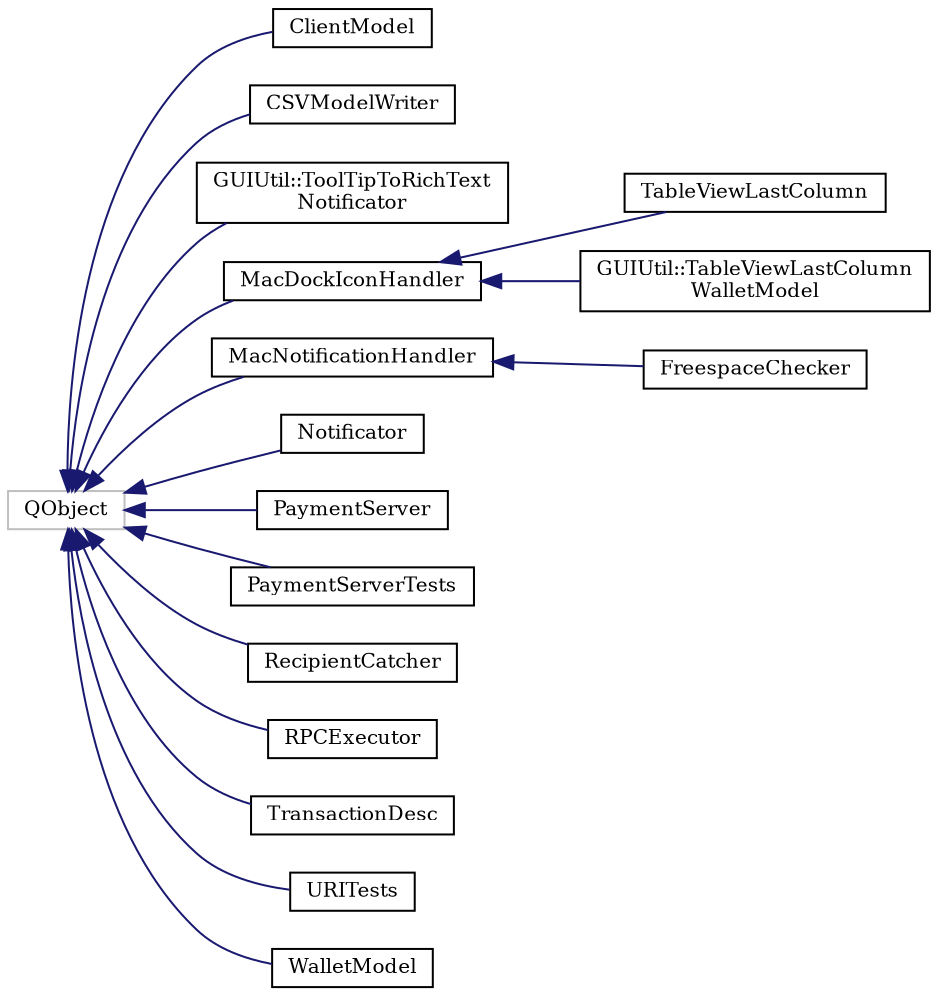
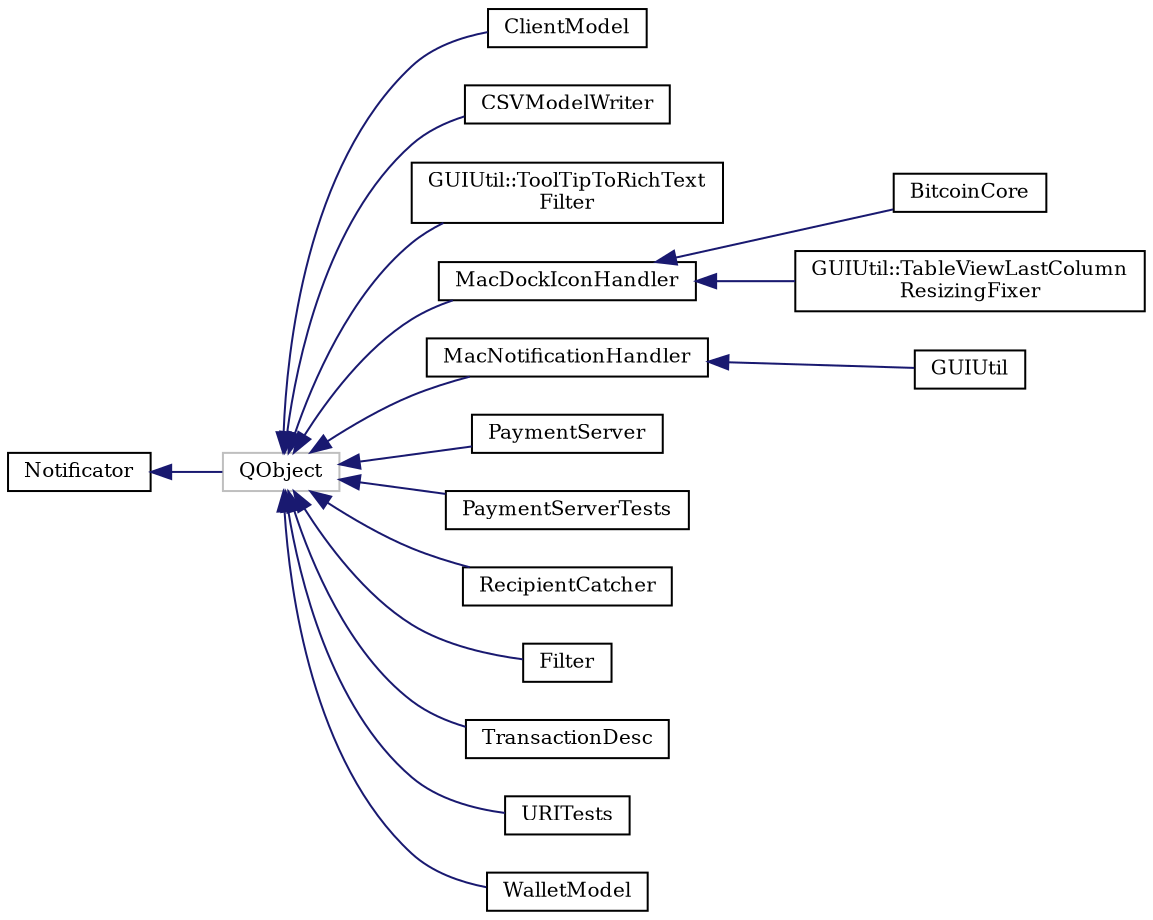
node "GUIUtil::ToolTipToRichText Notificator": label "GUIUtil::ToolTipToRichText Notificator" -> "GUIUtil::ToolTipToRichText Filter"
node "TableViewLastColumn": label "TableViewLastColumn" -> "BitcoinCore"
node "GUIUtil::TableViewLastColumn WalletModel": label "GUIUtil::TableViewLastColumn WalletModel" -> "GUIUtil::TableViewLastColumn ResizingFixer"
node "FreespaceChecker": label "FreespaceChecker" -> "GUIUtil"
edge "Notificator" -> "QObject": reversed
node "RPCExecutor": label "RPCExecutor" -> "Filter"
